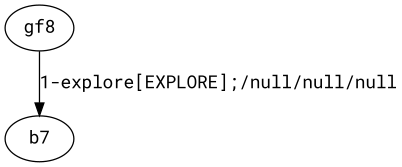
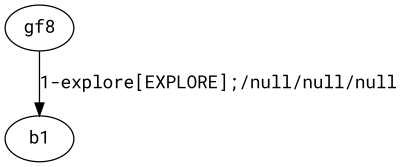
node "b7": label "b7" -> "b1"
